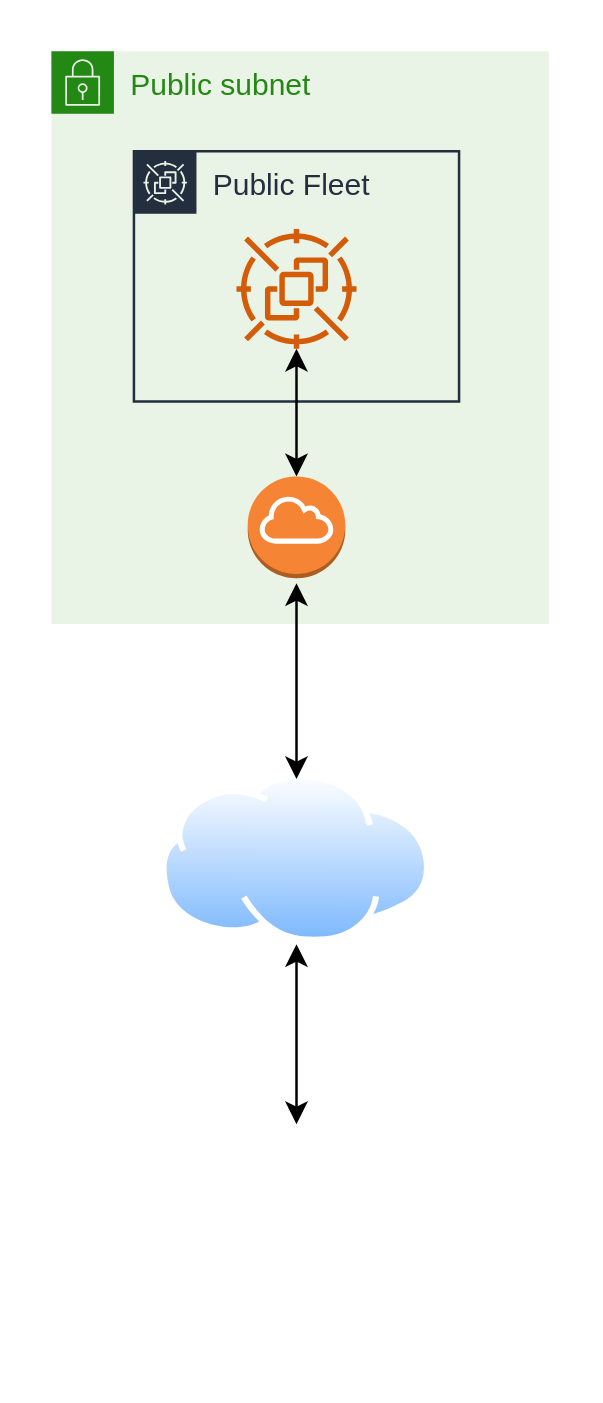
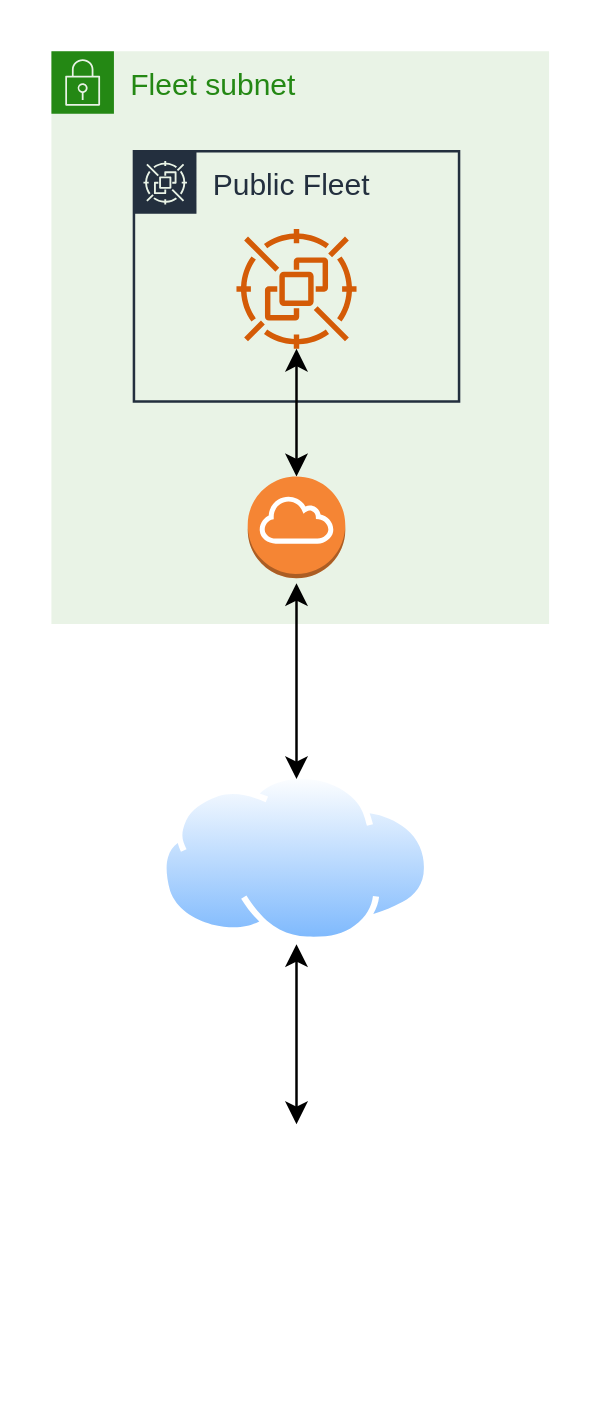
node "Public subnet": label "Public subnet" -> "Fleet subnet"
